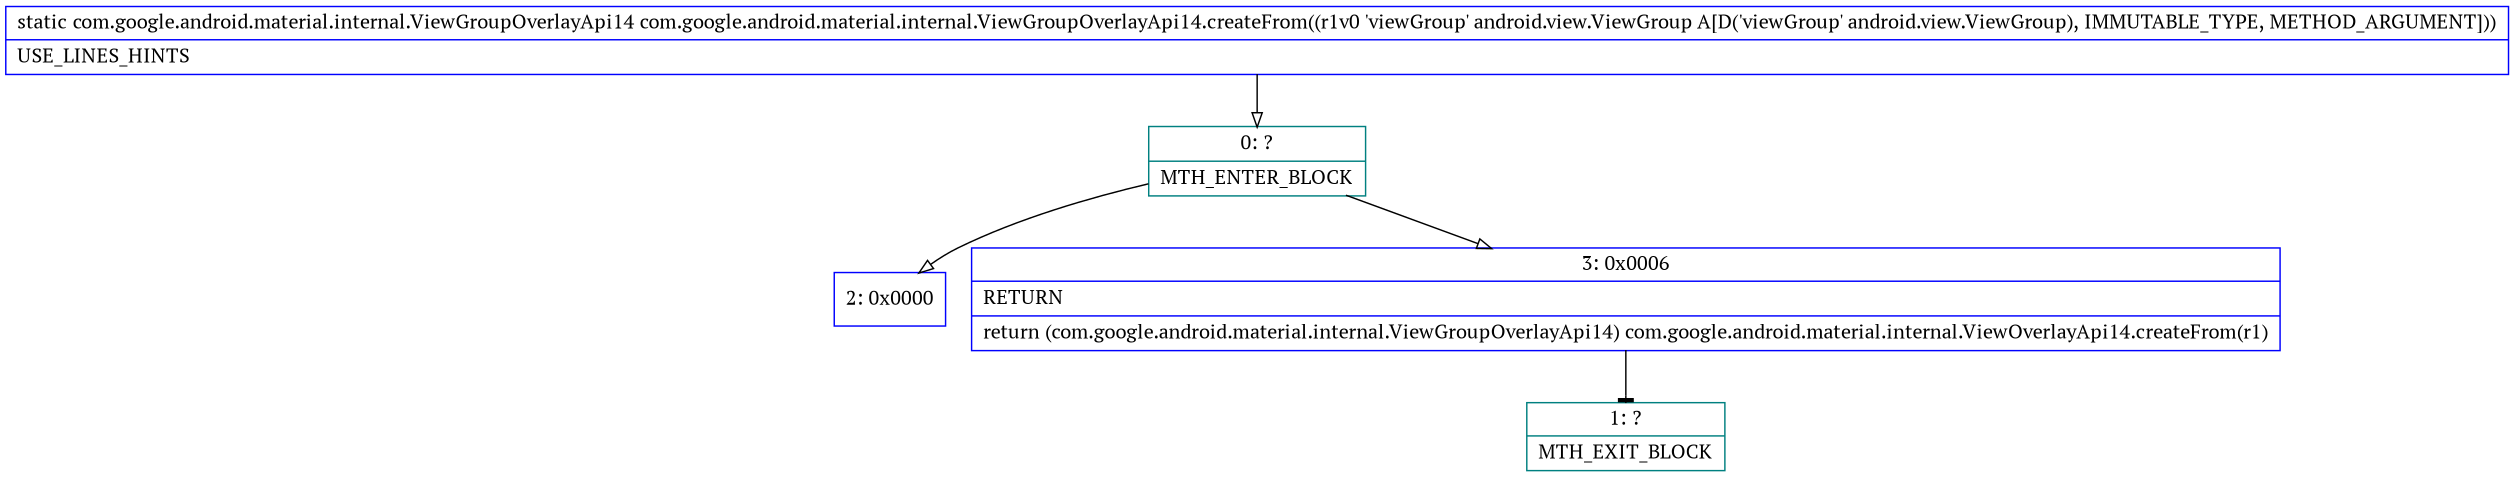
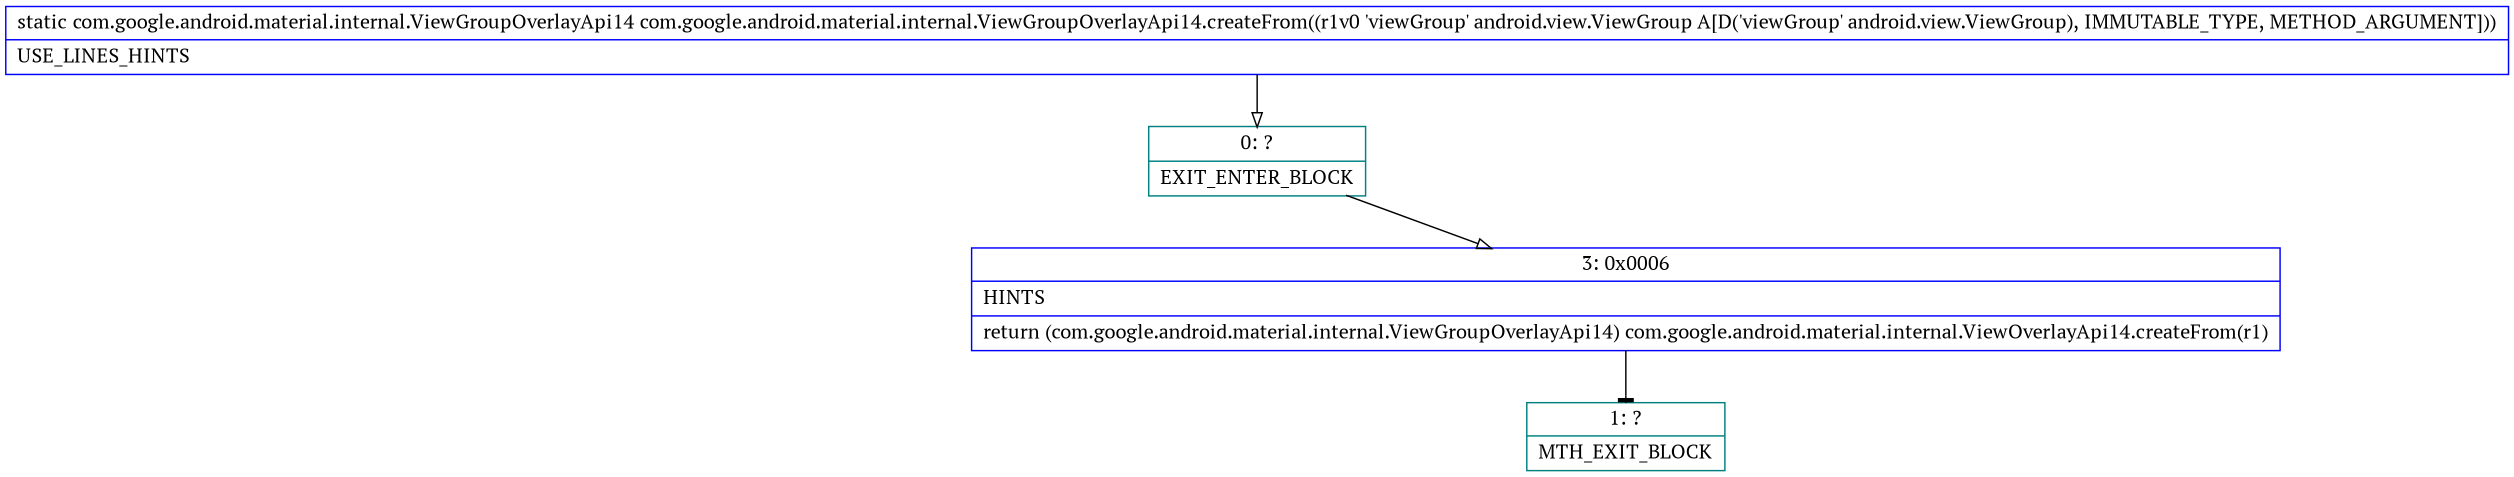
node "0: ?": text "MTH_ENTER_BLOCK" -> "EXIT_ENTER_BLOCK"
node "3: 0x0006": text "RETURN" -> "HINTS"
node "2: 0x0000": removed
